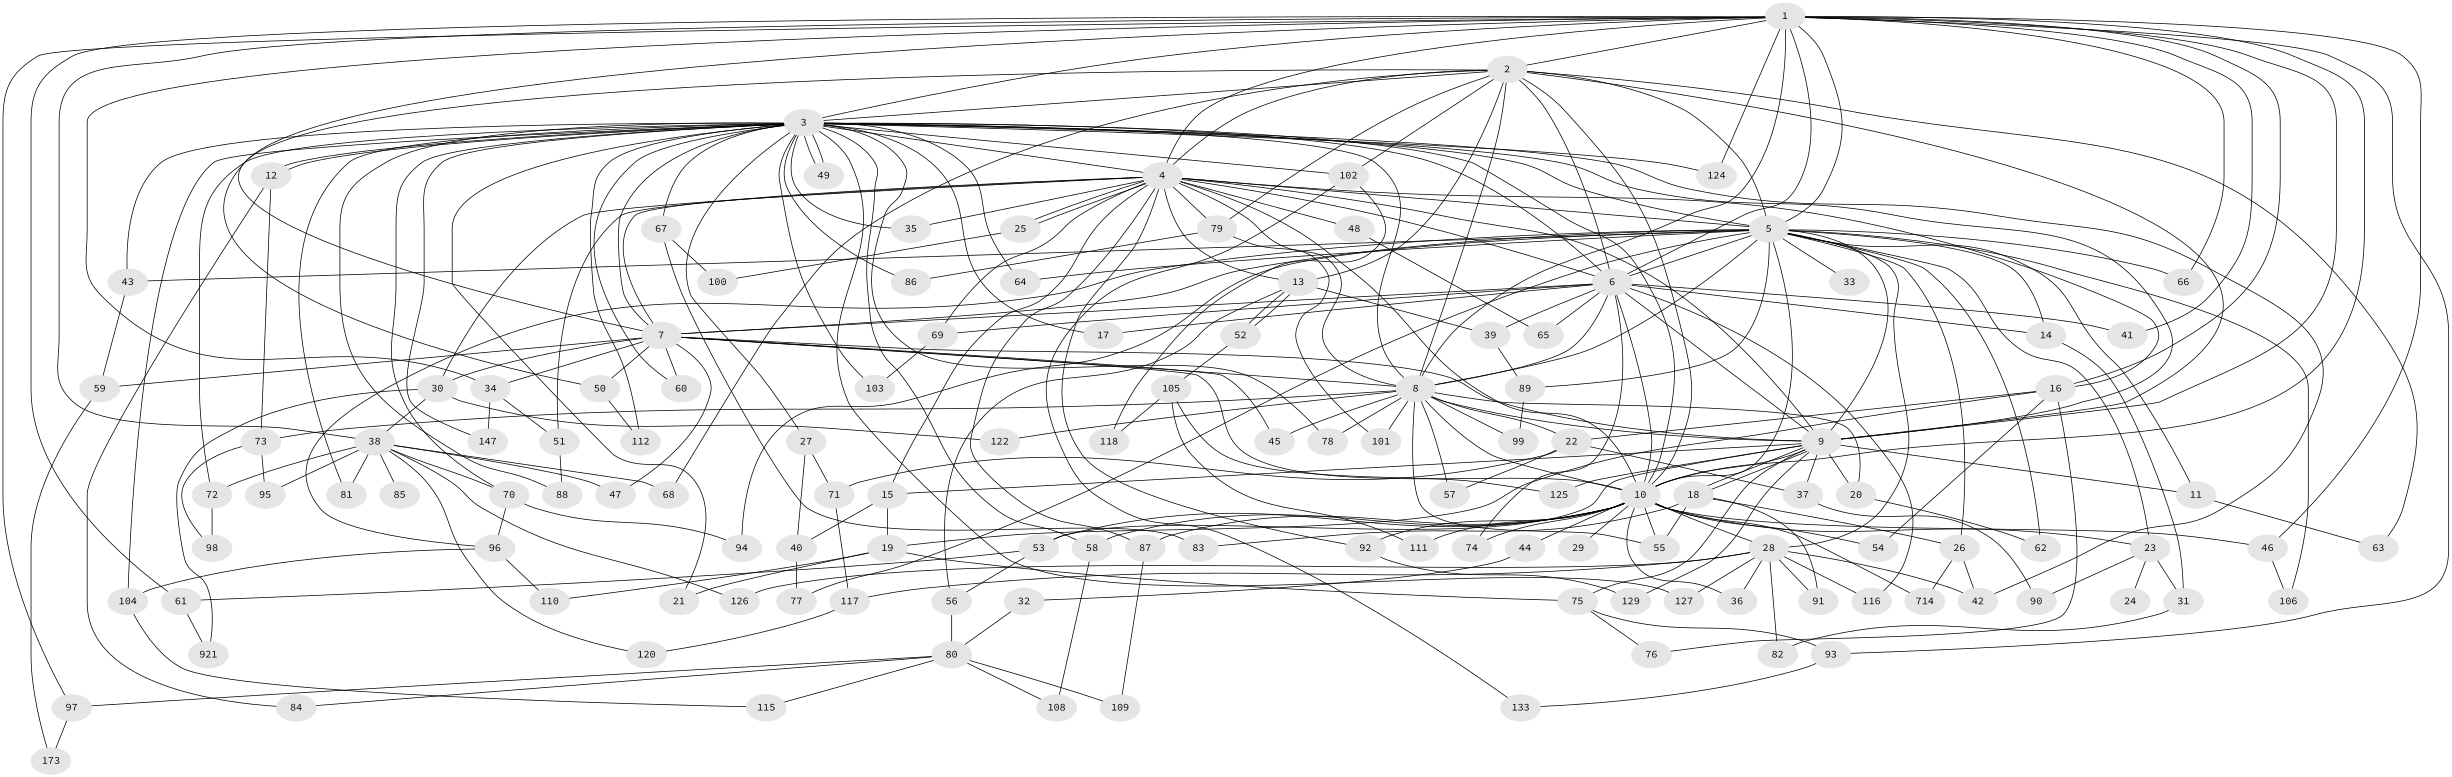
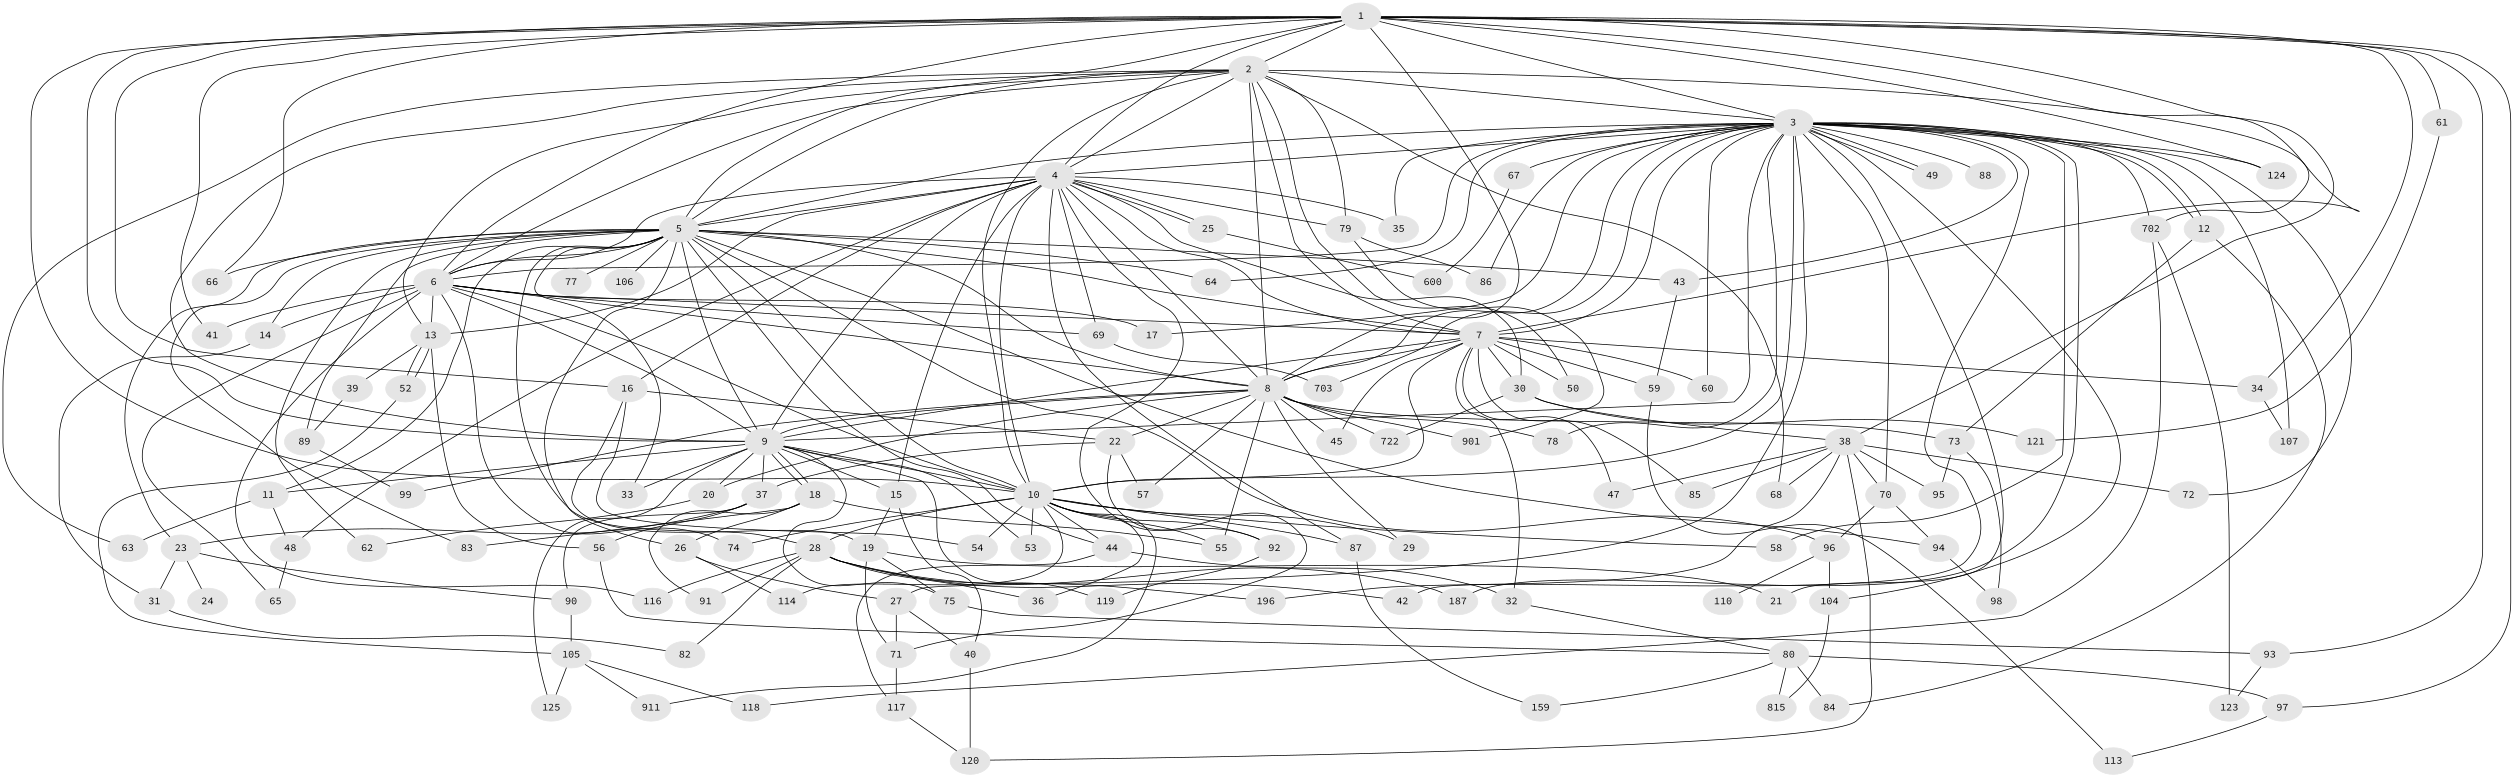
node "102": label "102" -> "702"
edge "2" -- "7": added
node "100": label "100" -> "600"
edge "6" -- "39": now "6" -- "13"
node "103": label "103" -> "703"
edge "5" -- "44": added
edge "7" -- "85": added
node "147": label "147" -> "107"
node "51": removed
node "112": removed
node "122": label "122" -> "722"
node "101": label "101" -> "901"
edge "7" -- "32": added
edge "9" -- "33": added
edge "8" -- "10": now "8" -- "29"
node "81": removed
edge "67" -- "83": now "5" -- "83"
edge "72" -- "98": now "94" -- "98"
edge "11" -- "48": added
edge "10" -- "23": now "37" -- "23"
node "111": label "111" -> "911"
node "46": removed
edge "28" -- "117": now "44" -- "117"
edge "40" -- "77": now "40" -- "120"
edge "53" -- "56": now "37" -- "56"
edge "26" -- "42": now "26" -- "27"
edge "53" -- "61": removed
edge "19" -- "110": now "19" -- "71"
node "126": label "126" -> "196"
node "129": label "129" -> "119"
node "127": label "127" -> "187"
node "714": label "714" -> "114"
edge "90" -- "105": added
node "921": label "921" -> "121"
node "76": removed
node "115": label "115" -> "815"
node "108": removed
node "109": label "109" -> "159"
node "133": label "133" -> "123"
node "173": label "173" -> "113"
